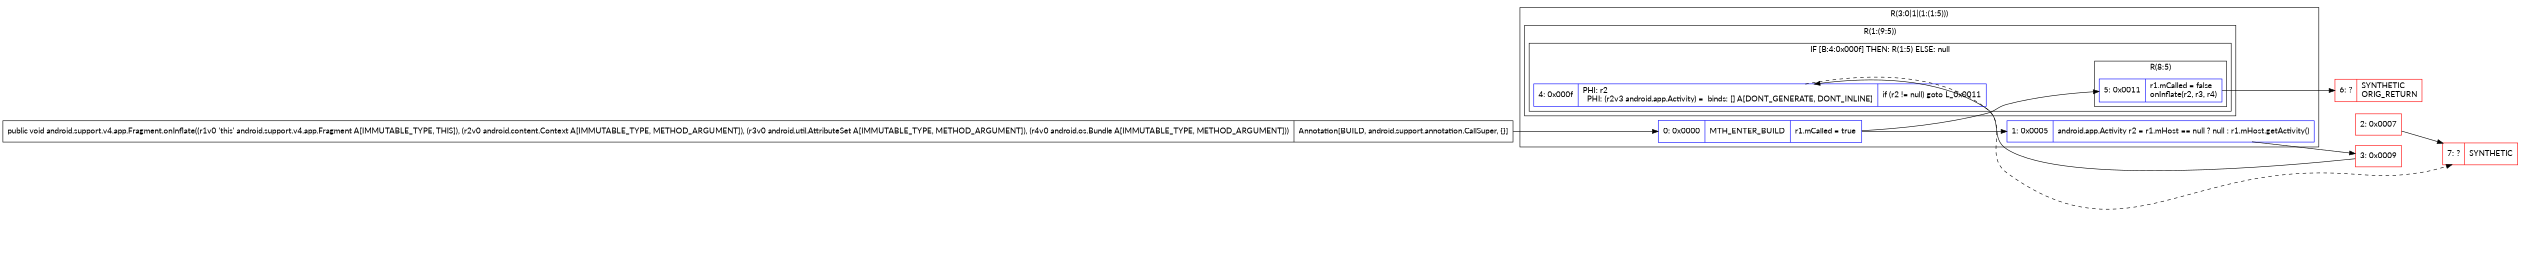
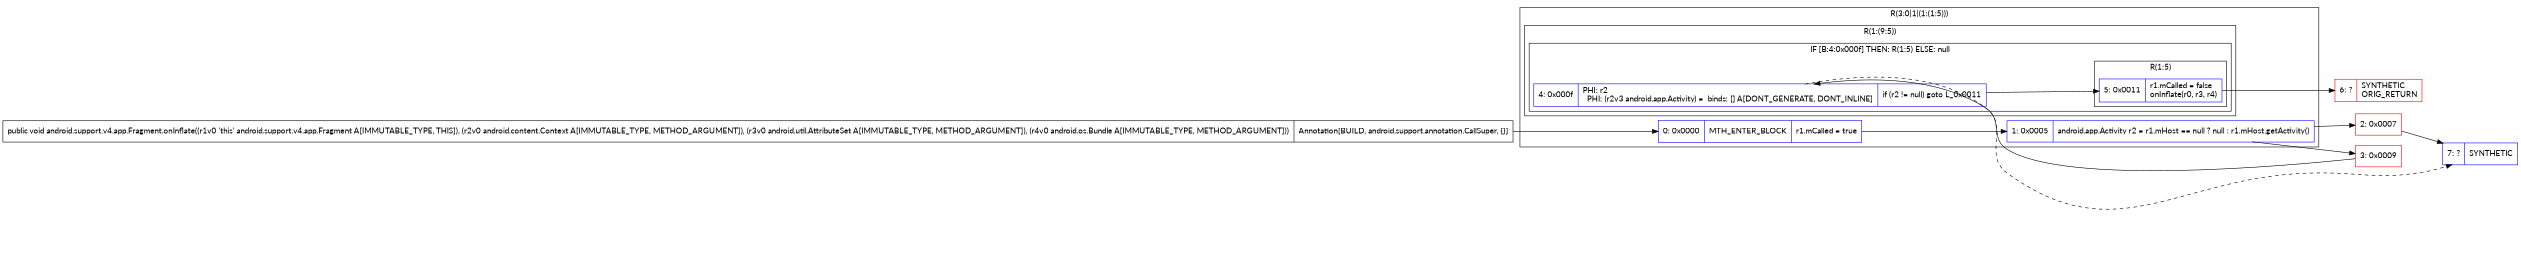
cluster "R(8:5)": label "R(8:5)" -> "R(1:5)"
node "5: 0x0011": text "onInflate(r2, r3, r4)" -> "onInflate(r0, r3, r4)"
edge "0: 0x0000" -> "5: 0x0011": now "4: 0x000f" -> "5: 0x0011"
edge "1: 0x0005" -> "2: 0x0007": added
node "0: 0x0000": text "MTH_ENTER_BUILD" -> "MTH_ENTER_BLOCK"
node "7: ?": color red -> blue
